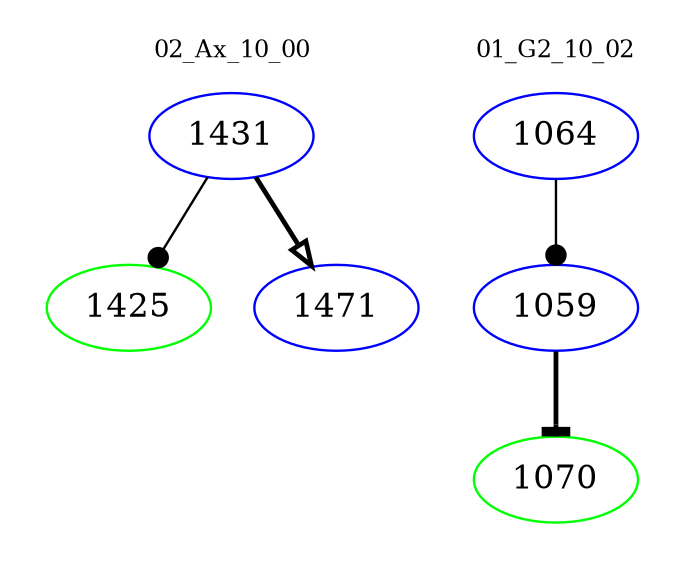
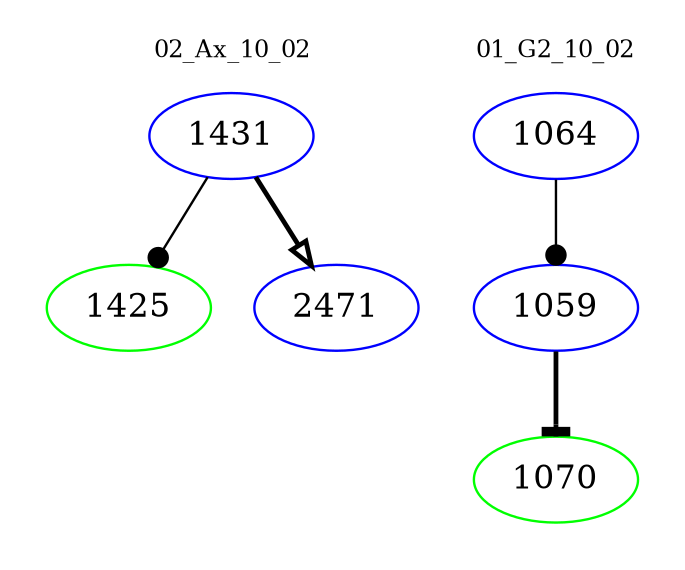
cluster "02_Ax_10_00": label "02_Ax_10_00" -> "02_Ax_10_02"
node "1471": label "1471" -> "2471"
